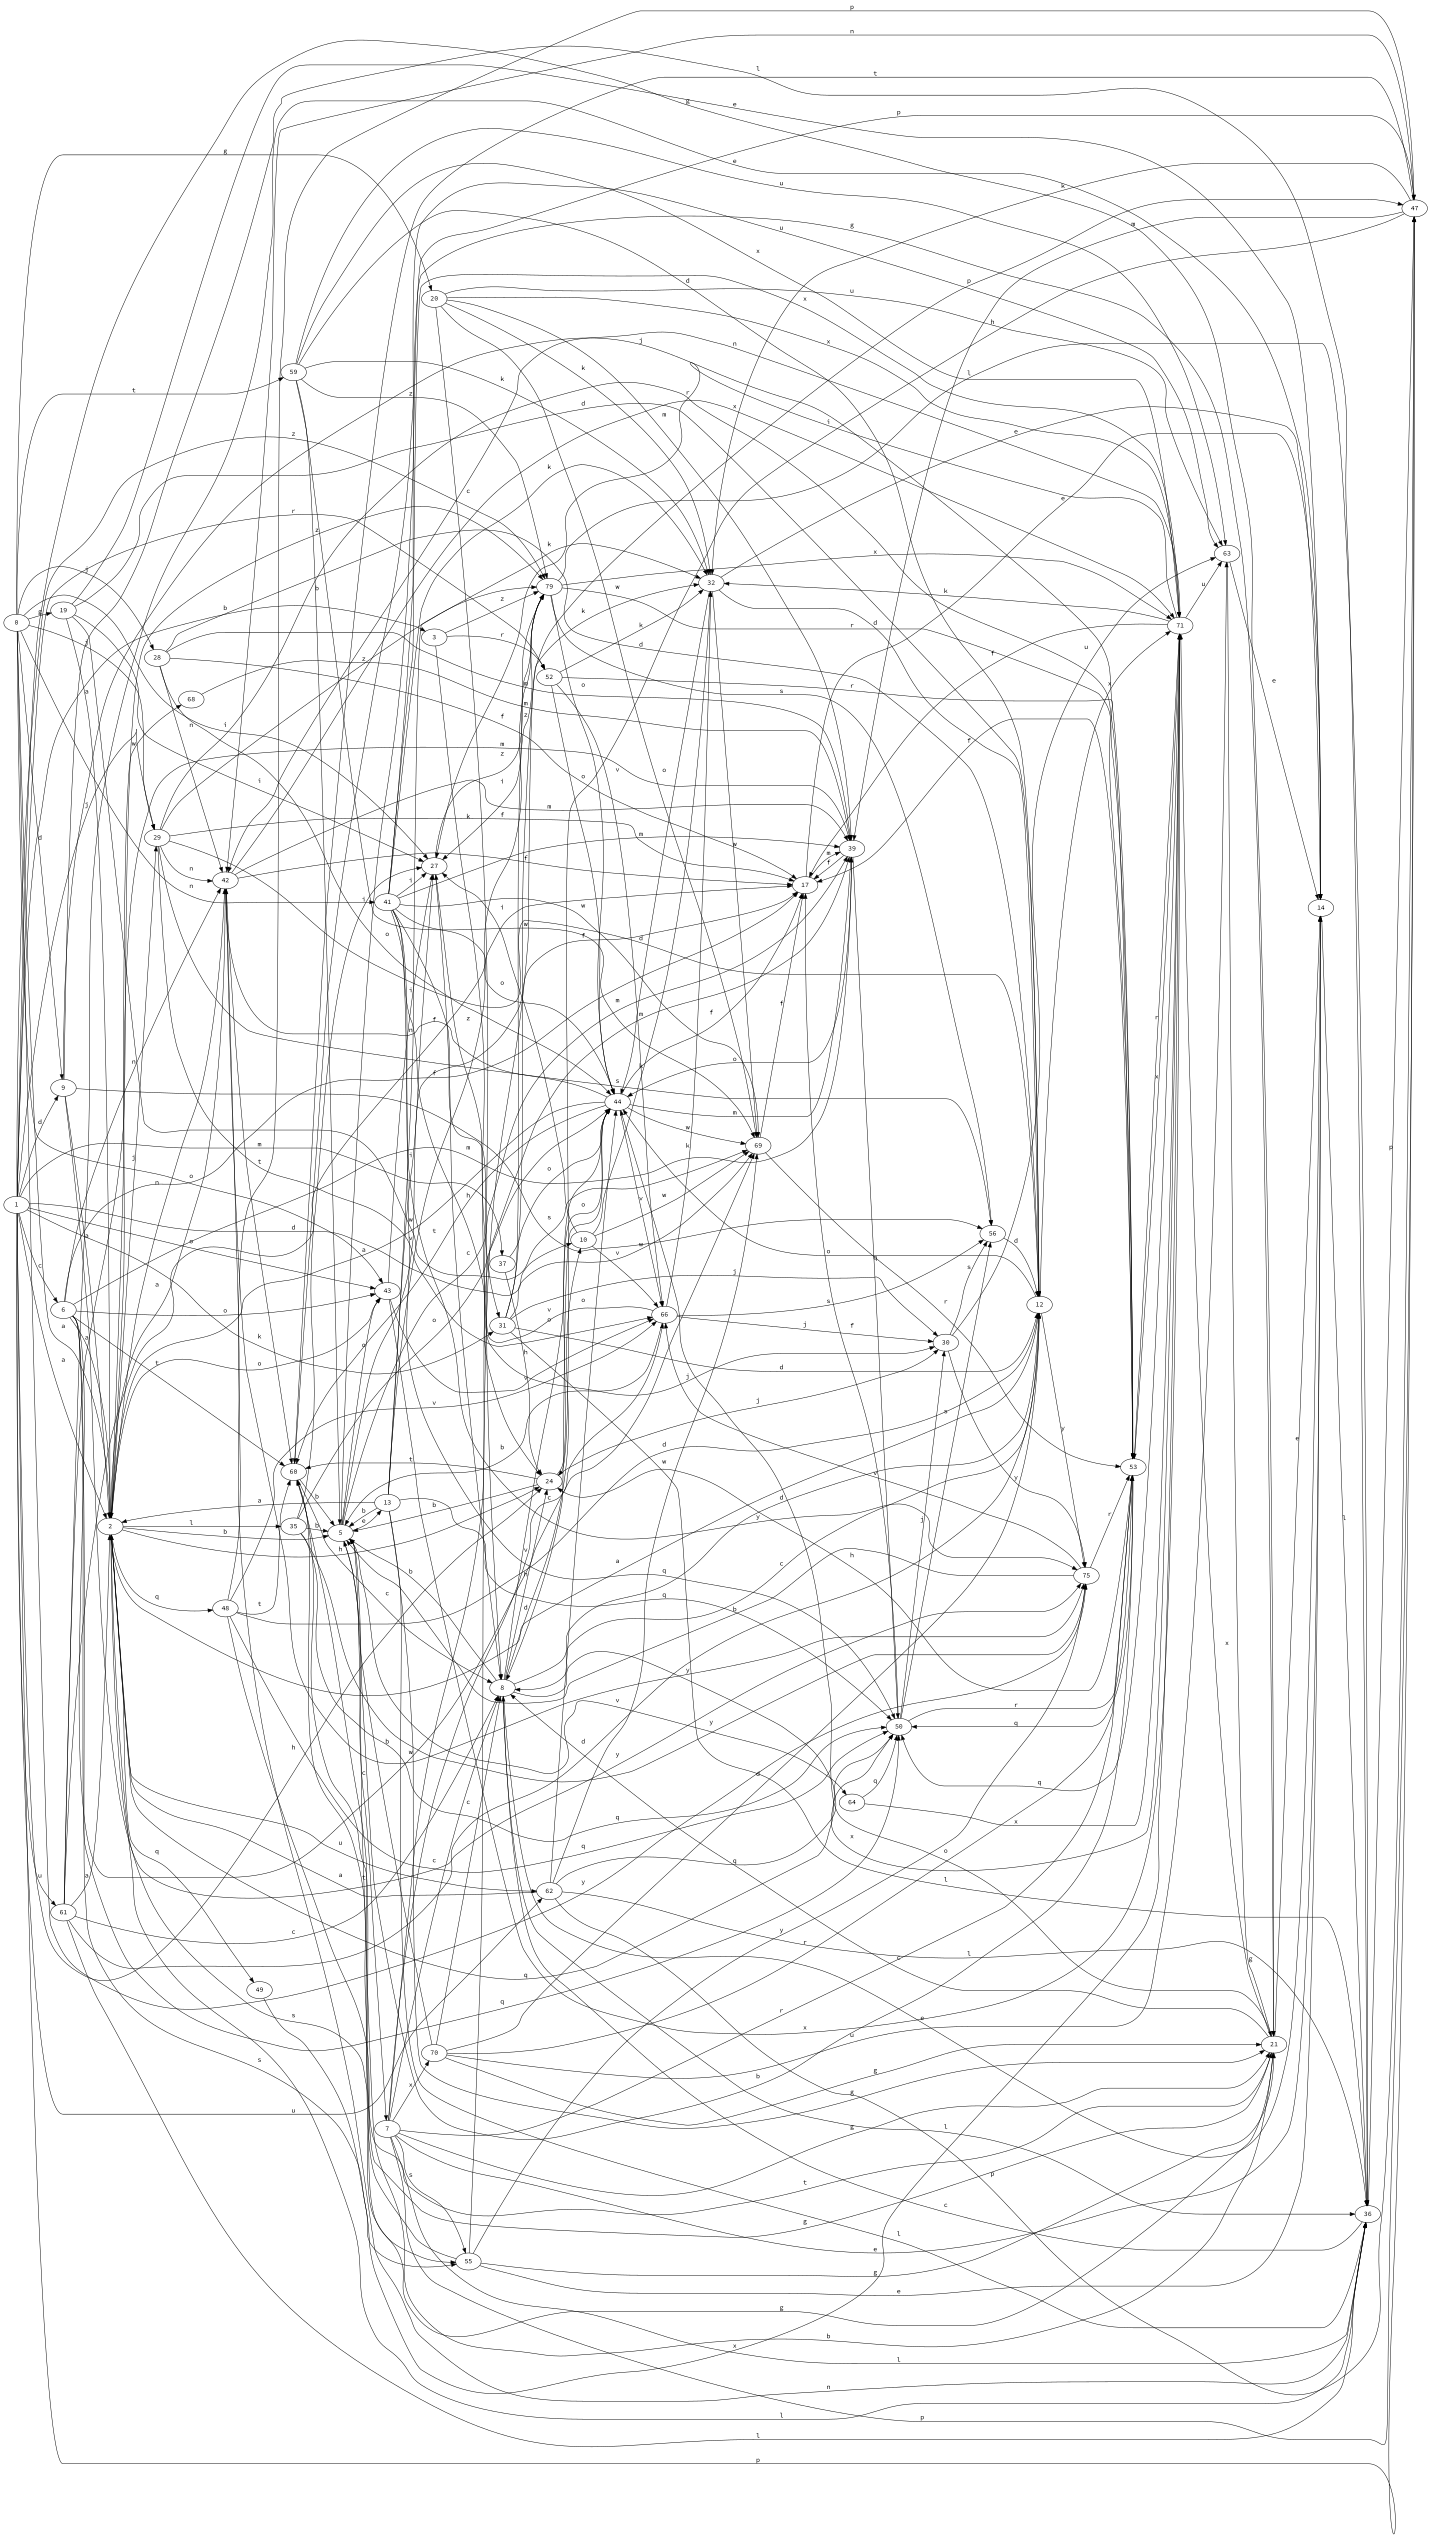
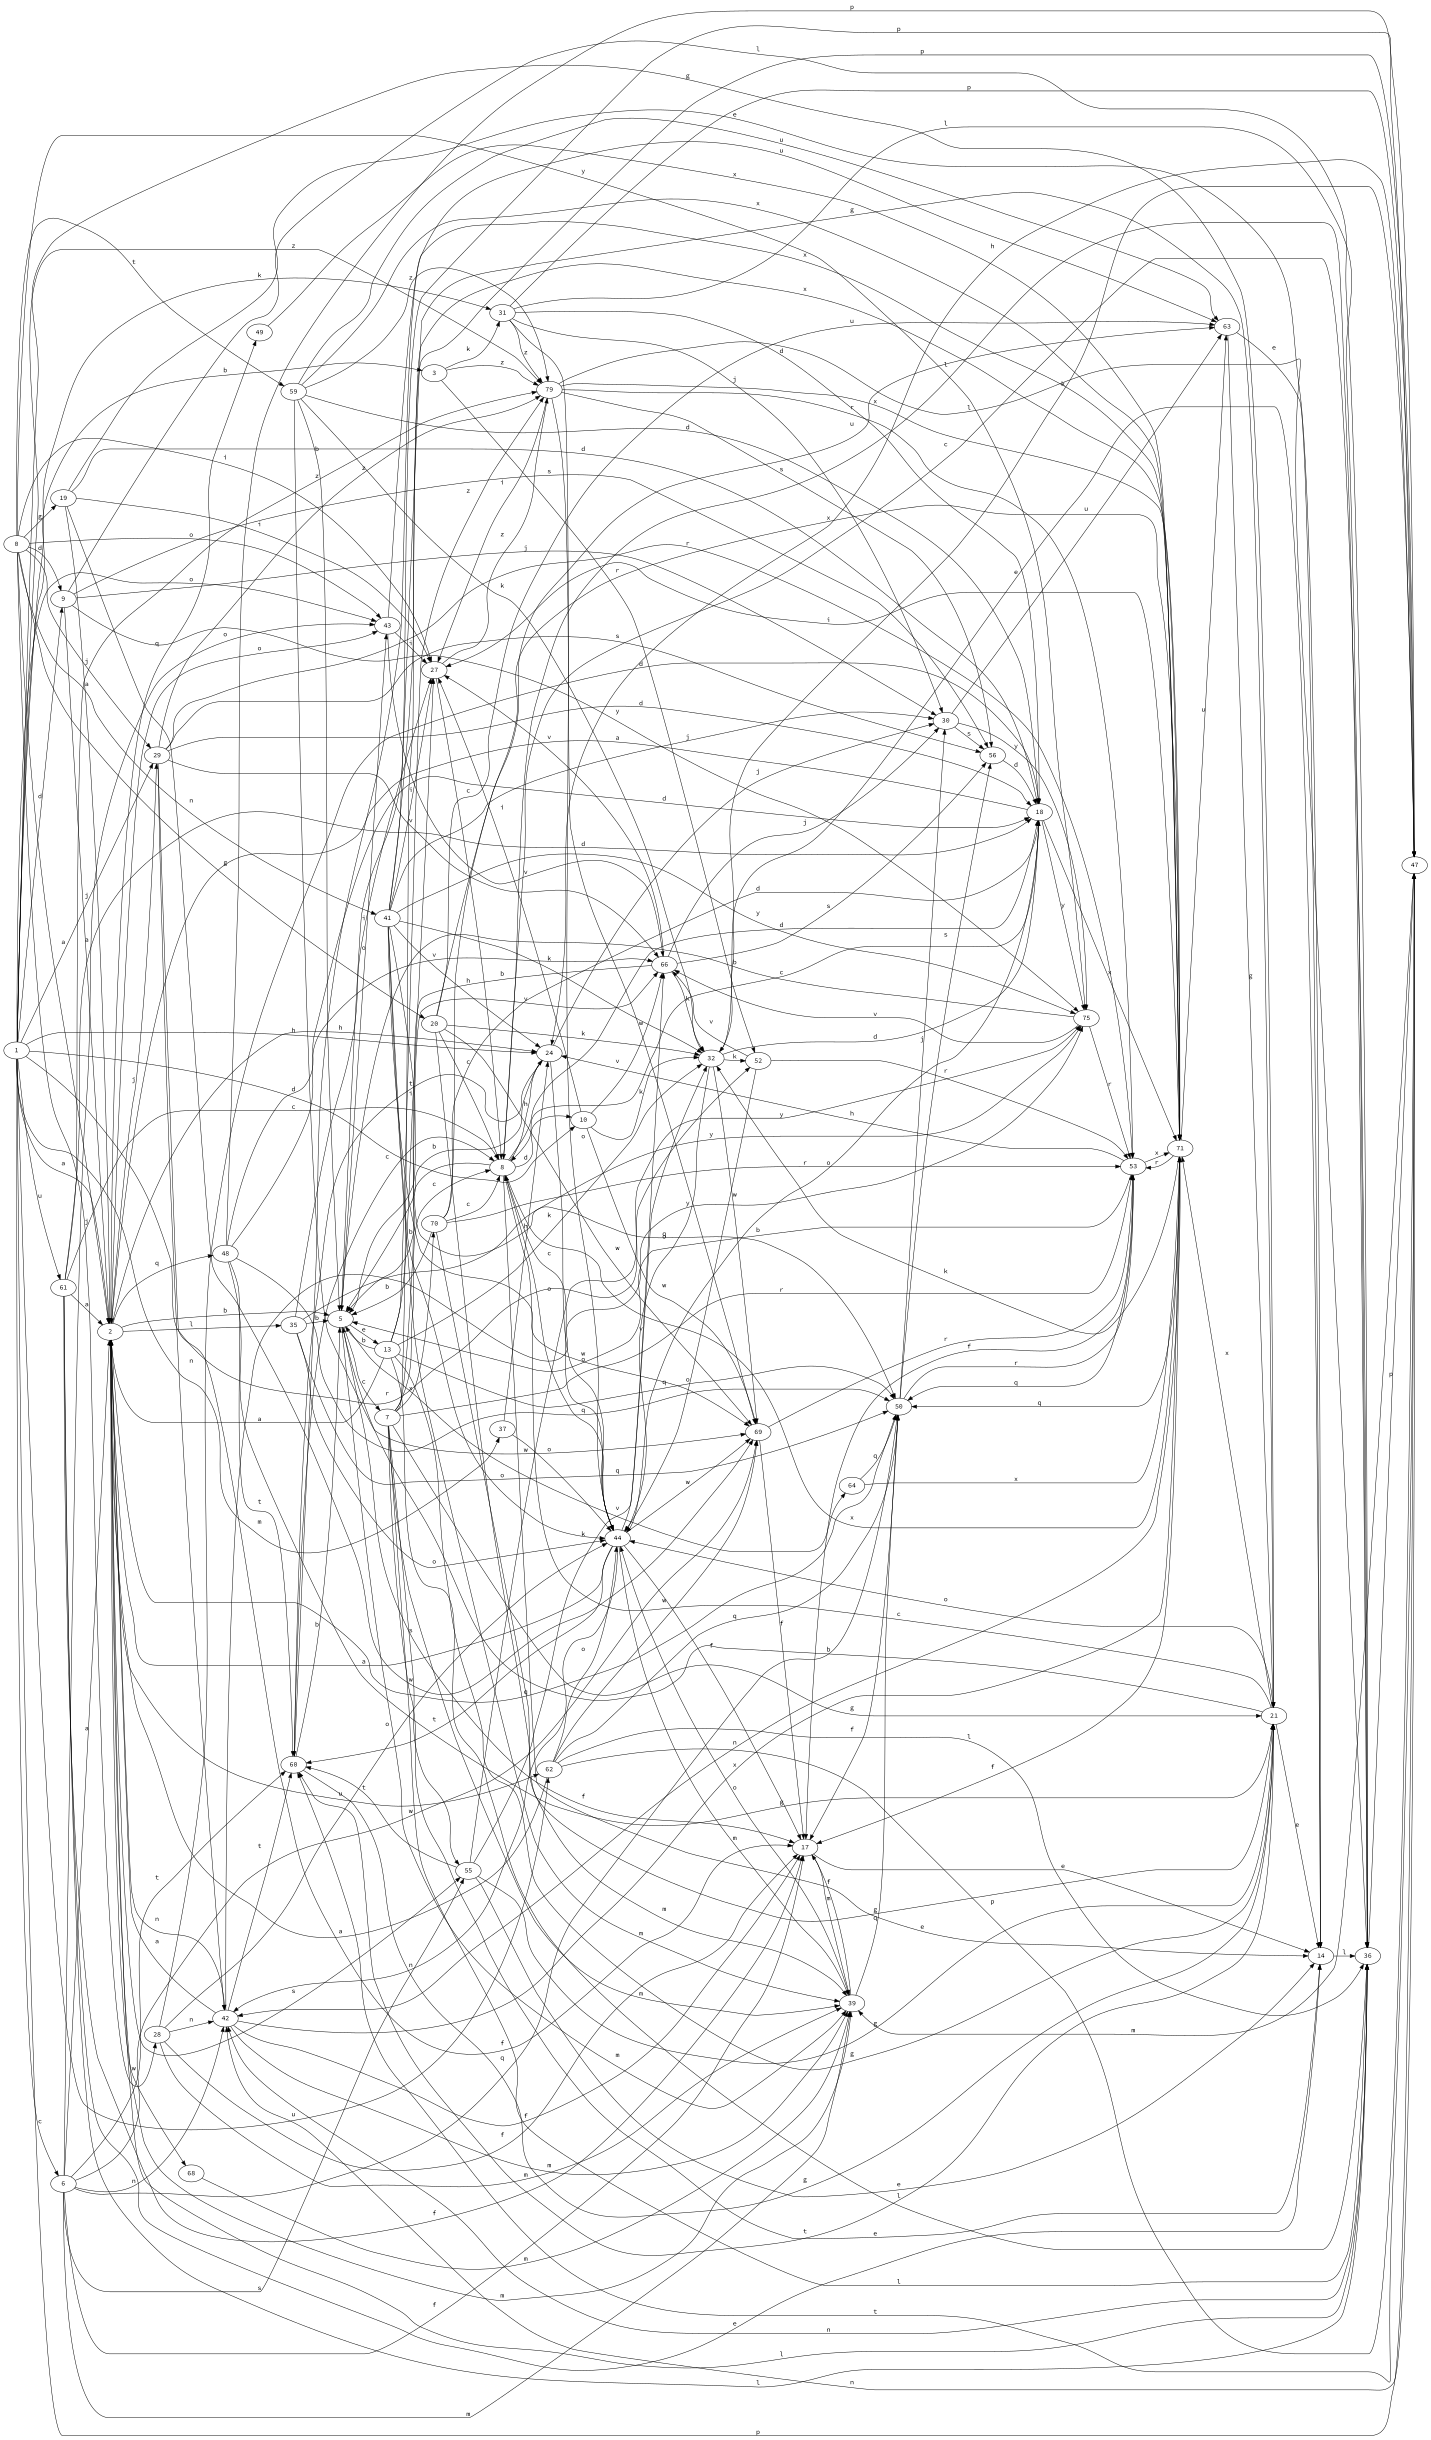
edge "9" -> "53": now "9" -> "30"
edge "52" -> "32": reversed
node "12": label "12" -> "18"
